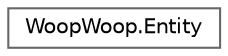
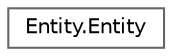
node "WoopWoop.Entity": label "WoopWoop.Entity" -> "Entity.Entity"
